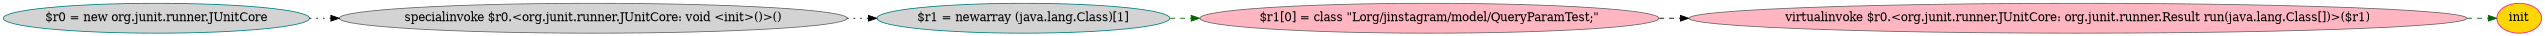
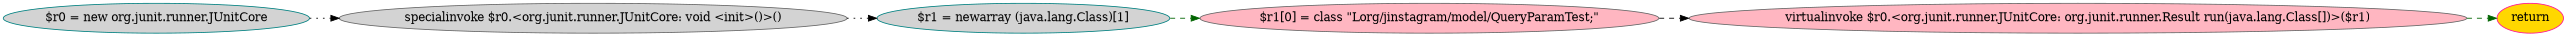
node "init": label "init" -> "return"
